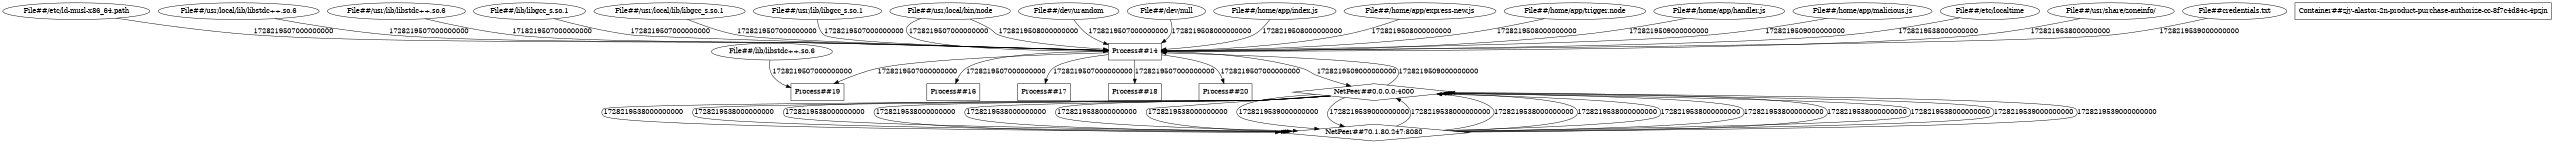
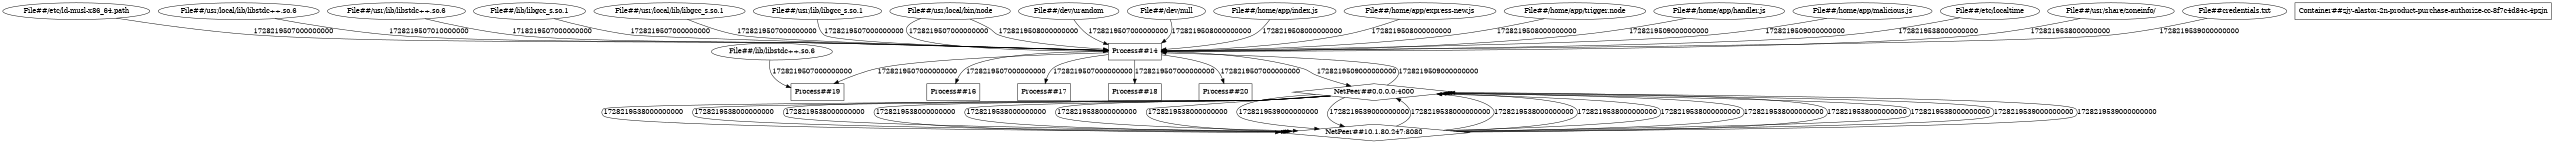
edge "File##/usr/local/lib/libstdc++.so.6" -> "Process##14": label "1728219507000000000" -> "1728219507010000000"
node "NetPeer##70.1.80.247:8080": label "NetPeer##70.1.80.247:8080" -> "NetPeer##10.1.80.247:8080"
